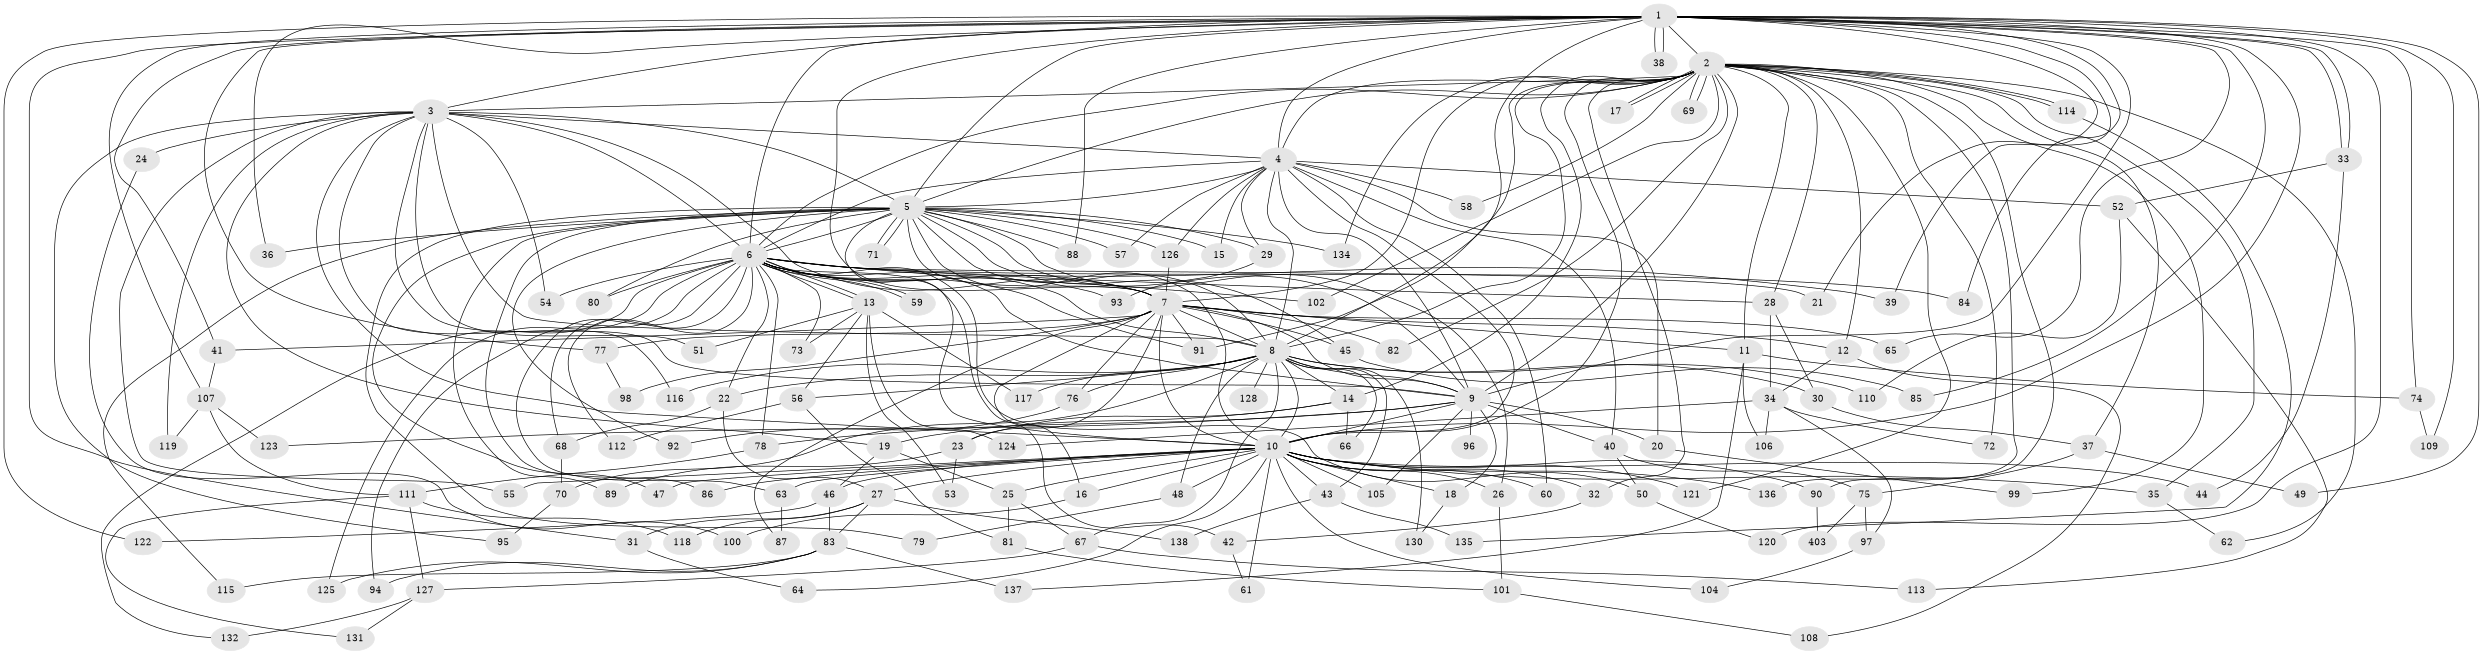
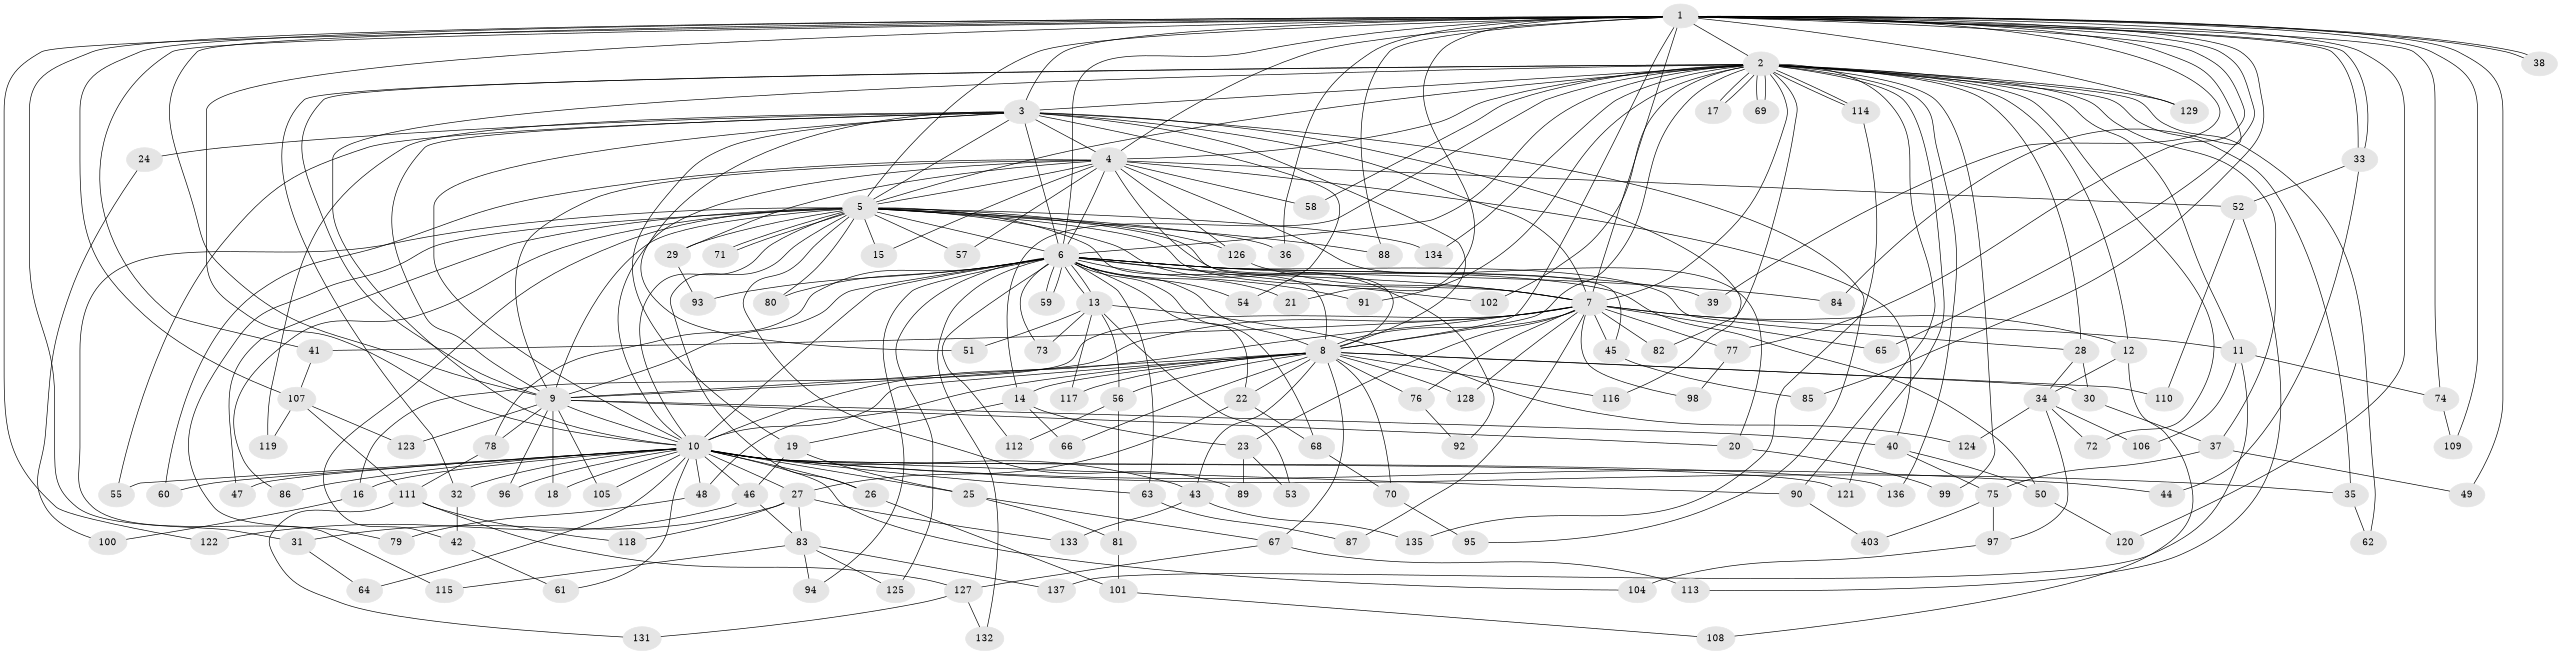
node "129": added
edge "7" -- "91": now "7" -- "128"
edge "10" -- "96": added
node "138": label "138" -> "133"
node "130": removed
